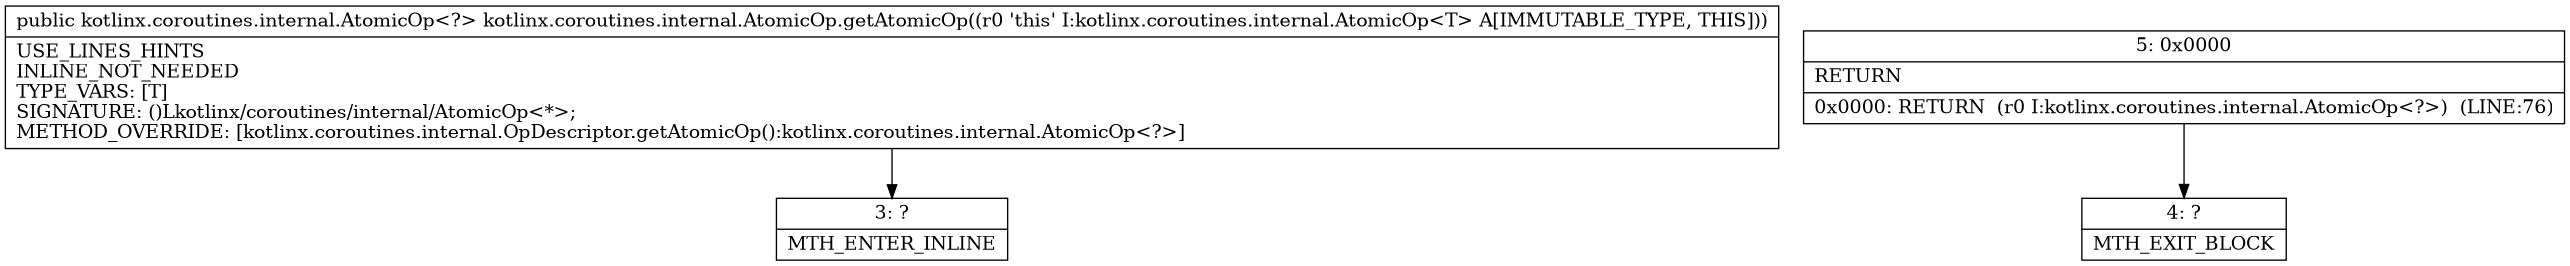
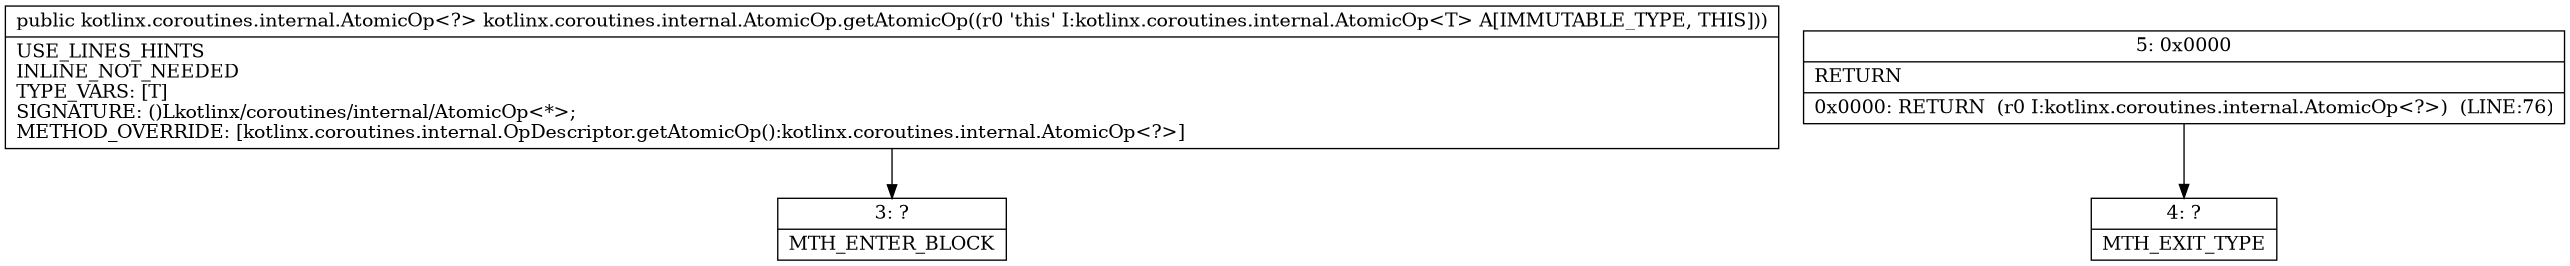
node "3: ?": text "MTH_ENTER_INLINE" -> "MTH_ENTER_BLOCK"
node "4: ?": text "MTH_EXIT_BLOCK" -> "MTH_EXIT_TYPE"
